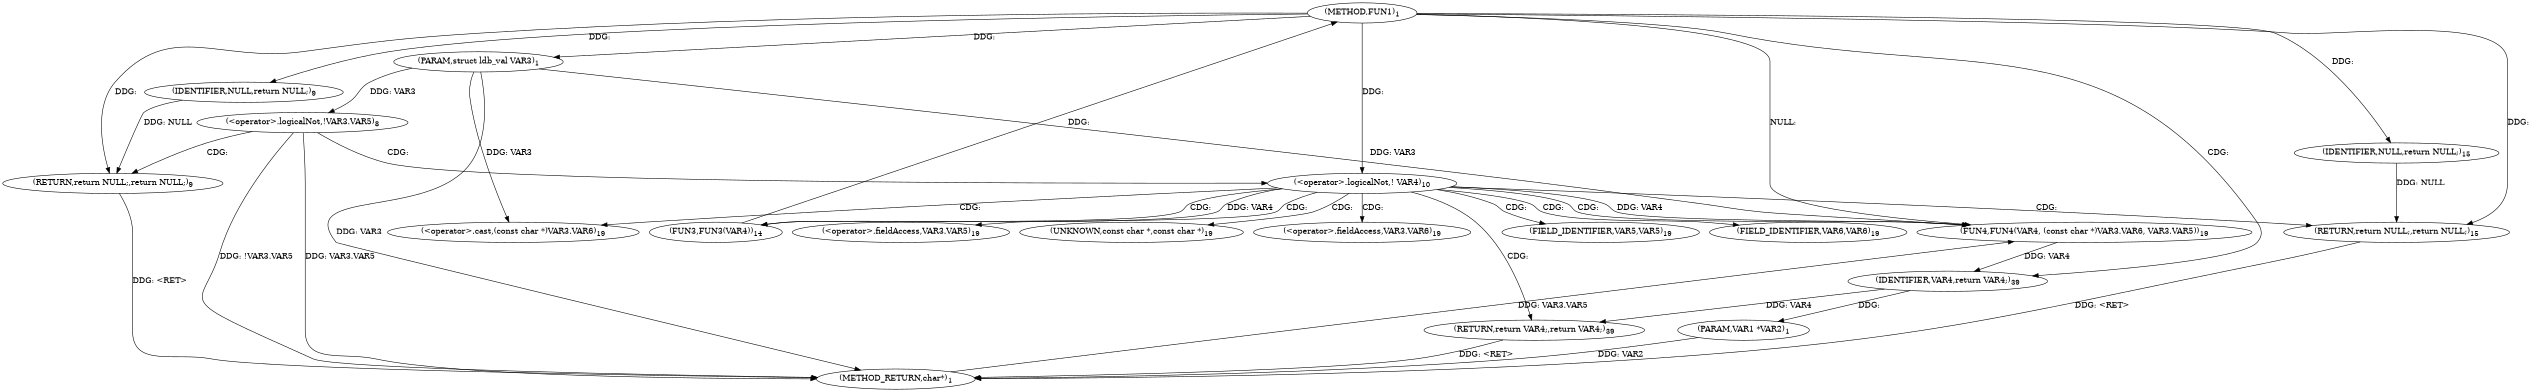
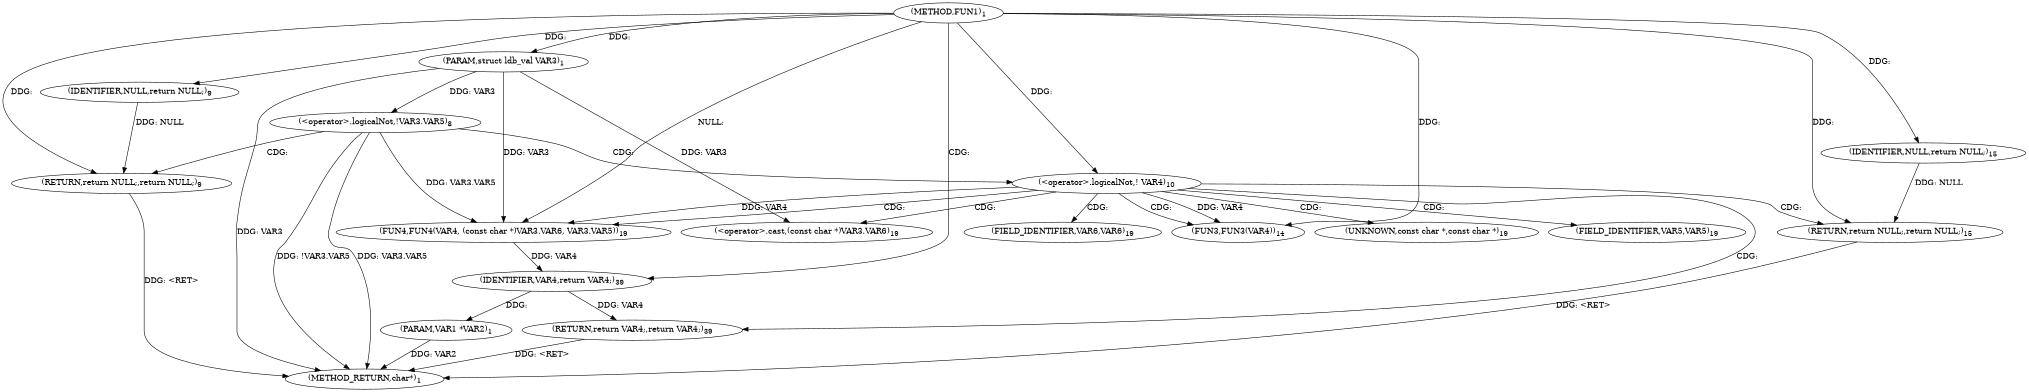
edge "(FUN3,FUN3(VAR4))" -> "(METHOD,FUN1)": reversed
node "(<operator>.fieldAccess,VAR3.VAR5)": removed
node "(<operator>.fieldAccess,VAR3.VAR6)": removed
edge "(METHOD_RETURN,char*)" -> "(FUN4,FUN4(VAR4, (const char *)VAR3.VAR6, VAR3.VAR5))": now "(<operator>.logicalNot,!VAR3.VAR5)" -> "(FUN4,FUN4(VAR4, (const char *)VAR3.VAR6, VAR3.VAR5))"
